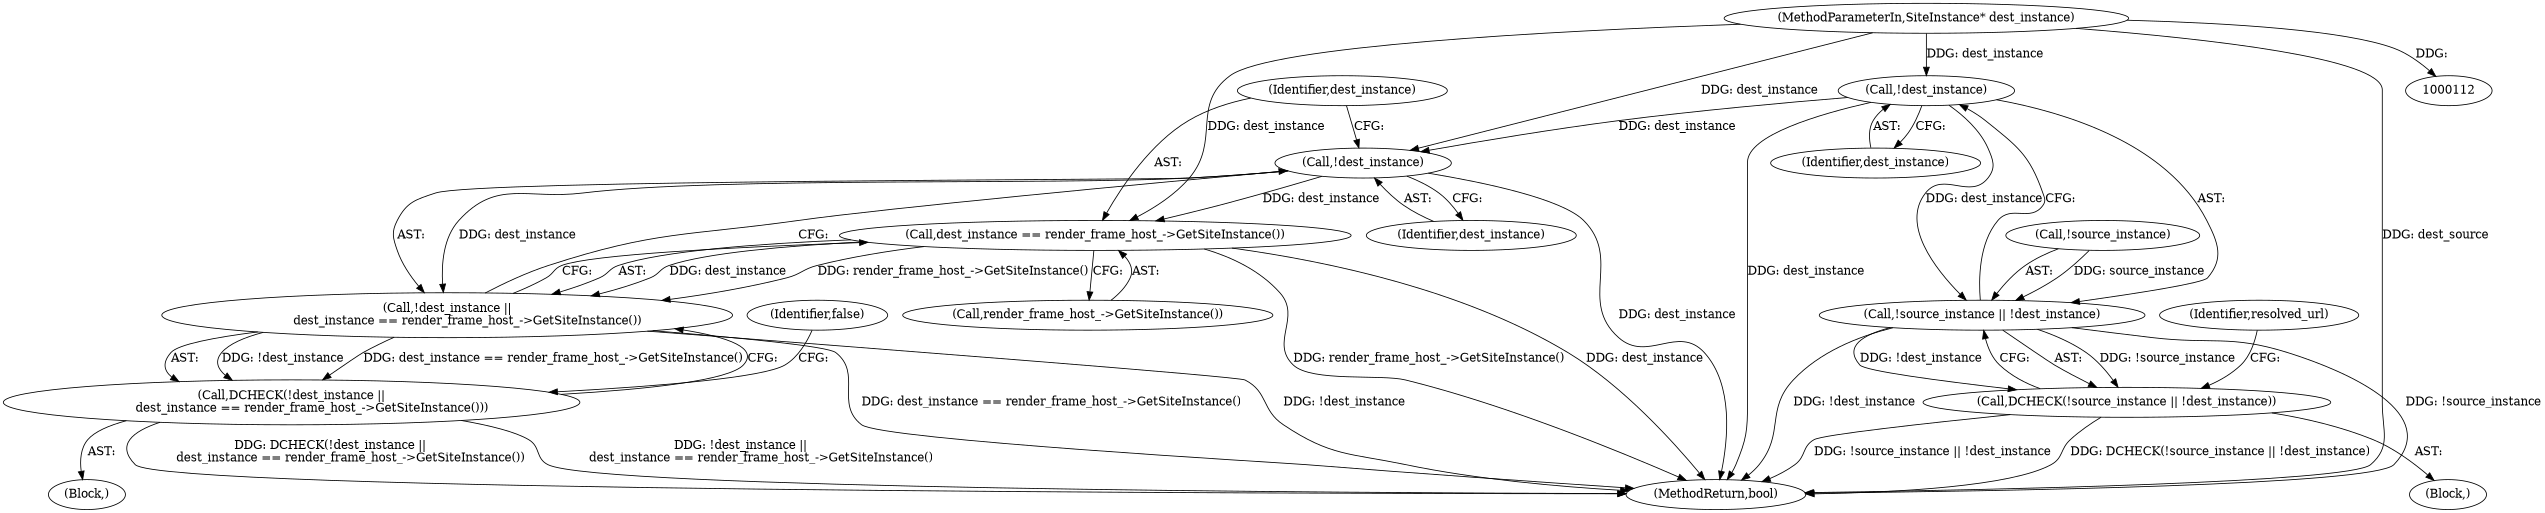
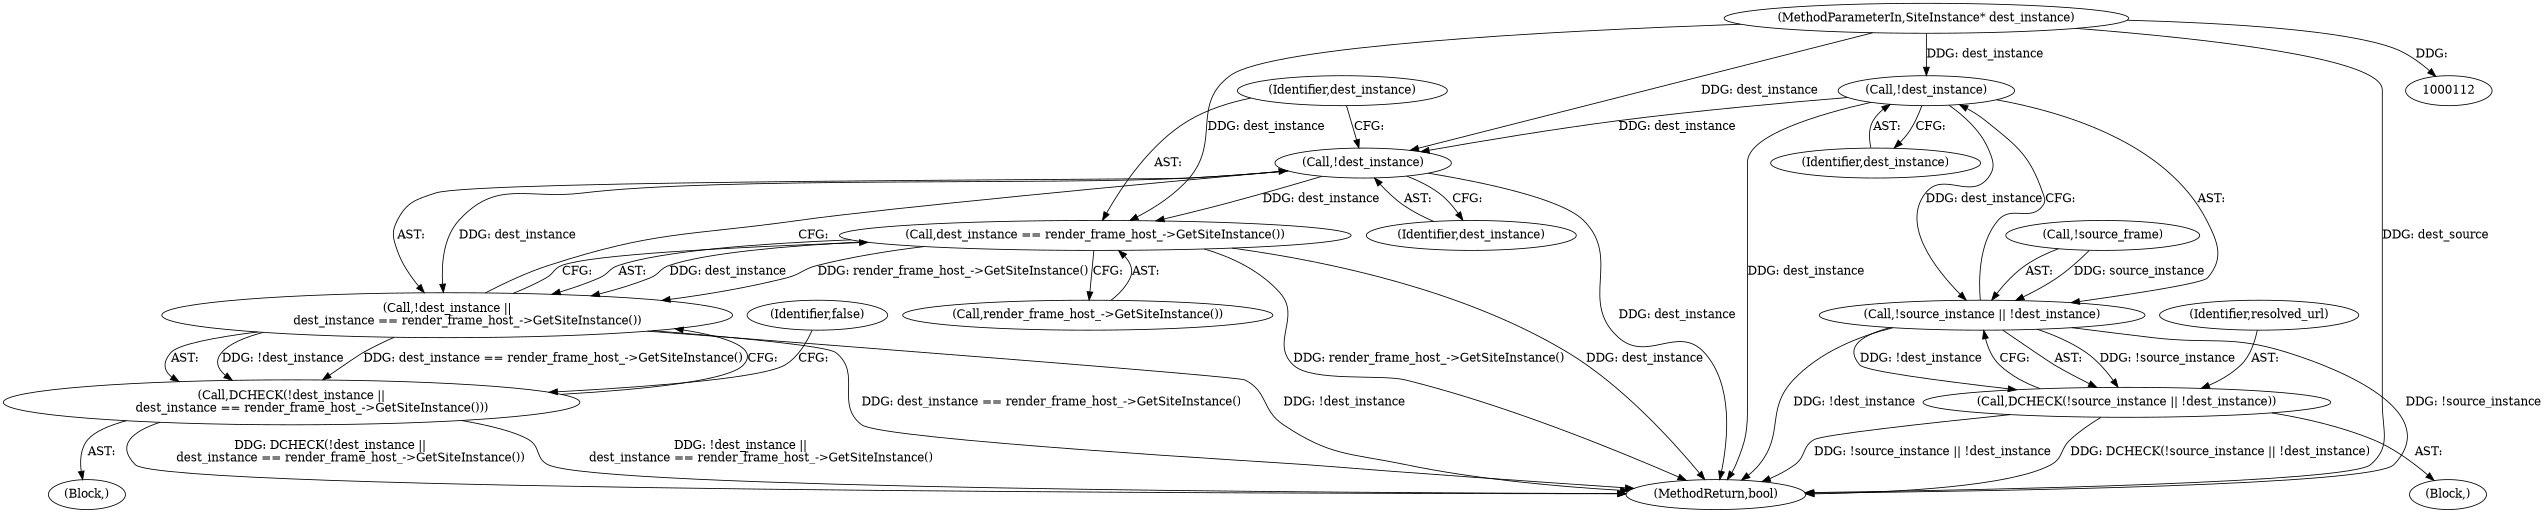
node "(Call,!source_instance)": label "(Call,!source_instance)" -> "(Call,!source_frame)"
edge "(Identifier,resolved_url)" -> "(Call,DCHECK(!source_instance || !dest_instance))": label "CFG: " -> "AST: "
